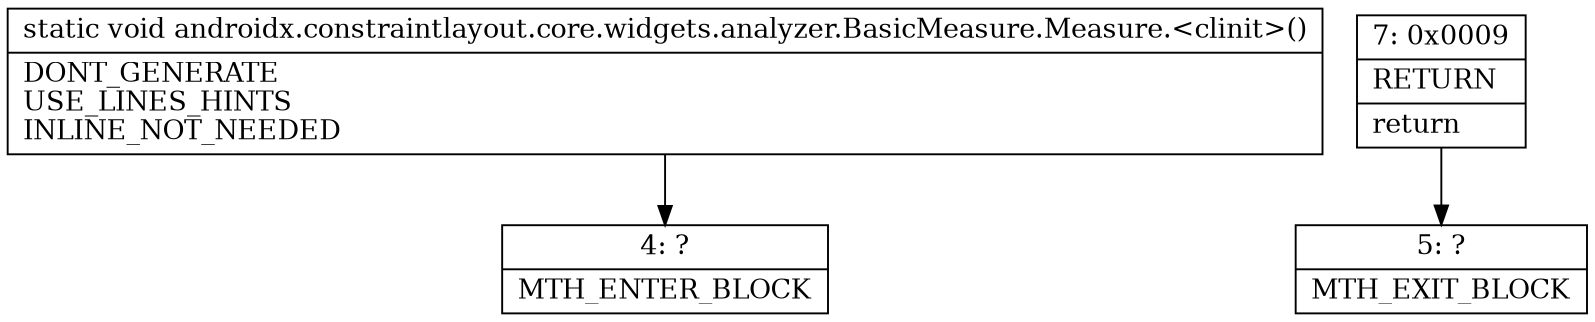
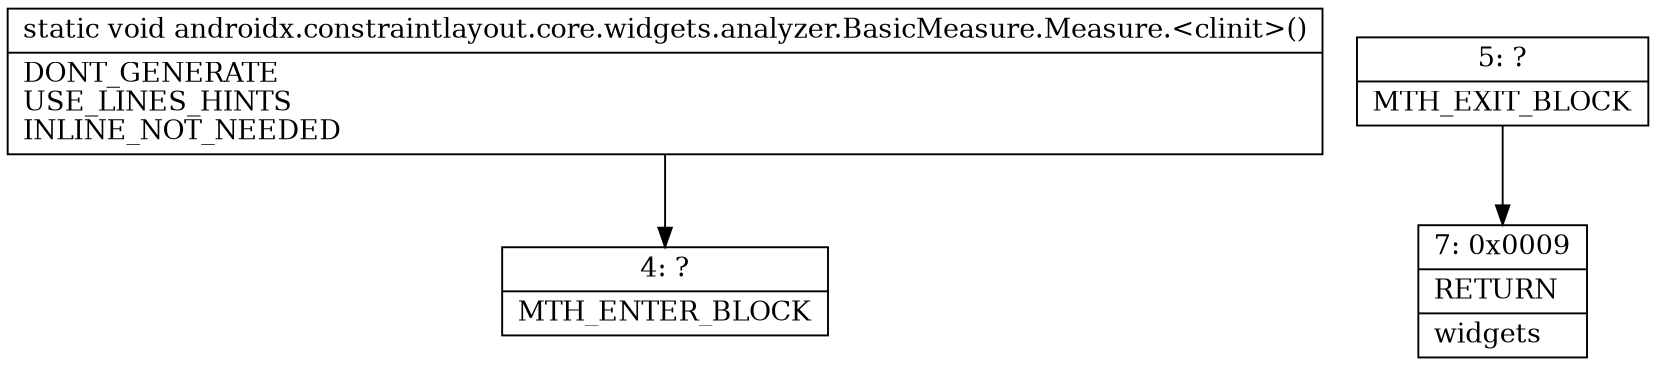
node "7: 0x0009": text "return" -> "widgets"
edge "7: 0x0009" -> "5: ?": reversed
